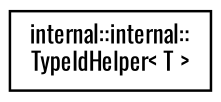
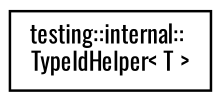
node "internal::internal:: TypeIdHelper< T >": label "internal::internal:: TypeIdHelper< T >" -> "testing::internal:: TypeIdHelper< T >"
